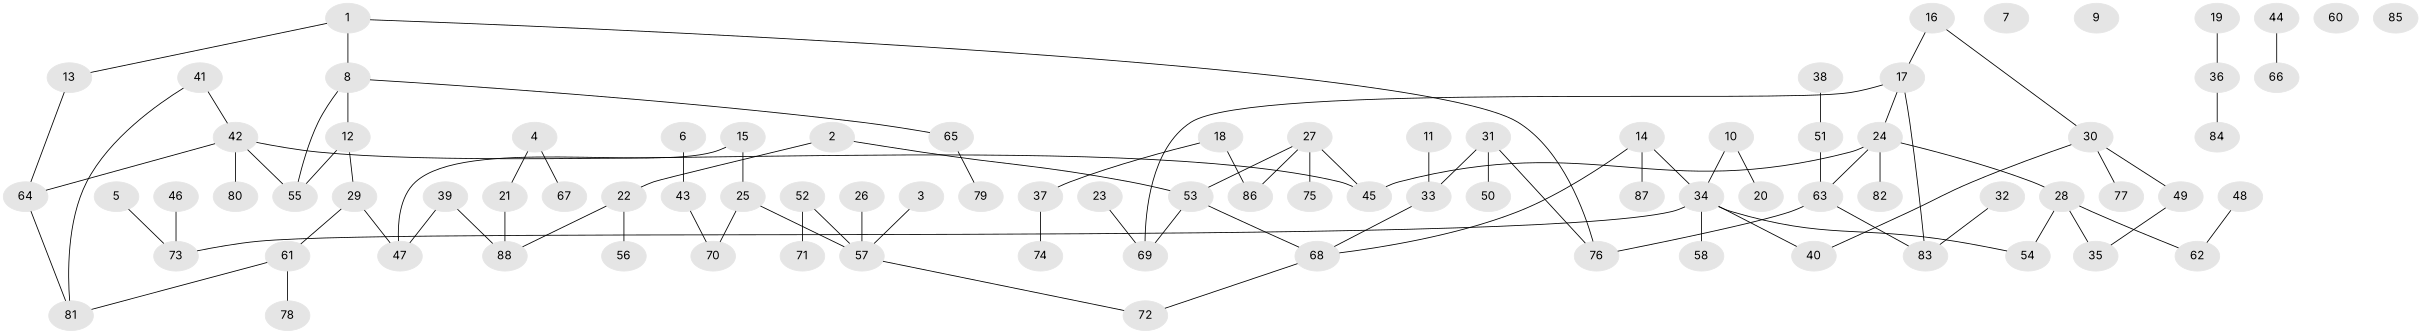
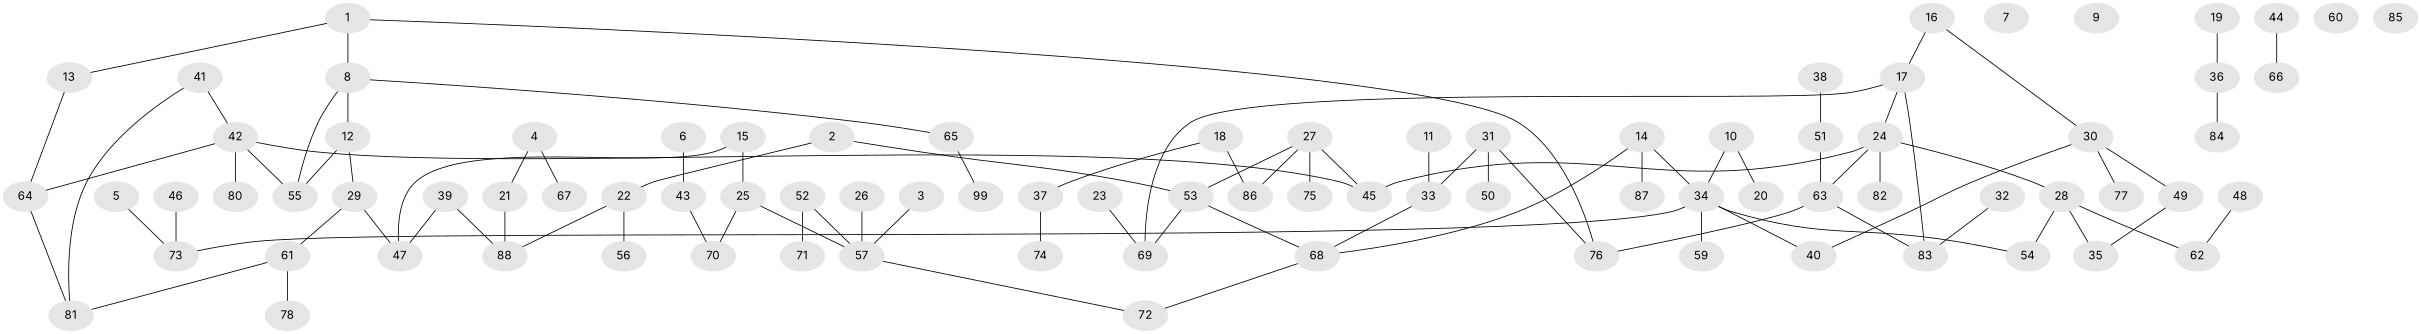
node "79": label "79" -> "99"
node "58": label "58" -> "59"
